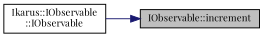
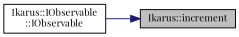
node "IObservable::increment": label "IObservable::increment" -> "Ikarus::increment"
